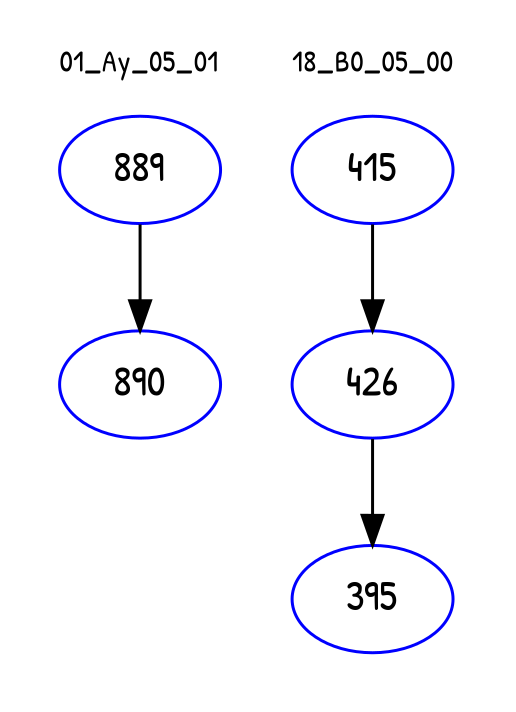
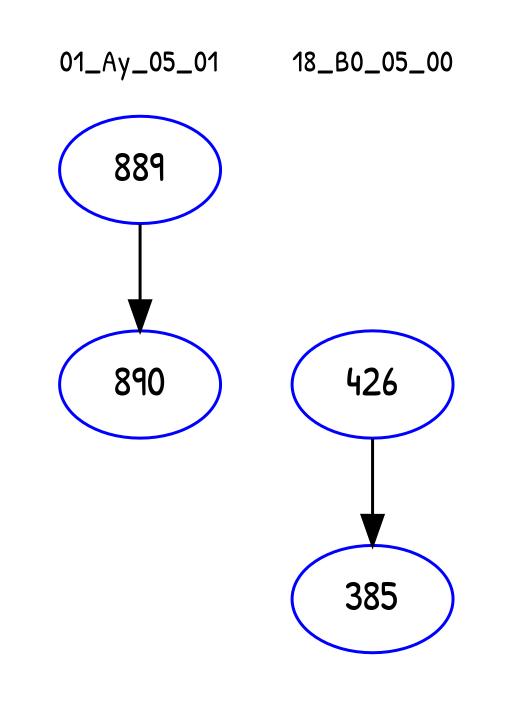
node "415": removed
node "395": label "395" -> "385"
